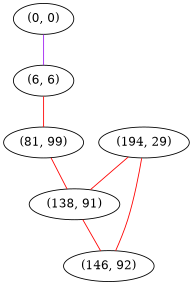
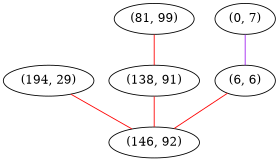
node "(0, 0)": label "(0, 0)" -> "(0, 7)"
edge "(6, 6)" -- "(81, 99)": now "(6, 6)" -- "(146, 92)"
edge "(194, 29)" -- "(138, 91)": removed
